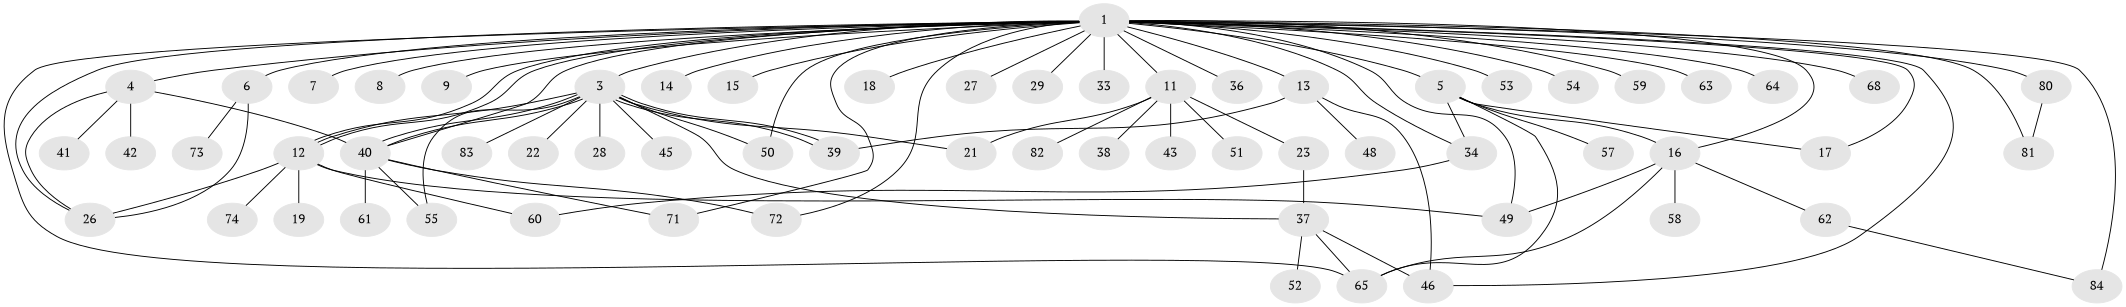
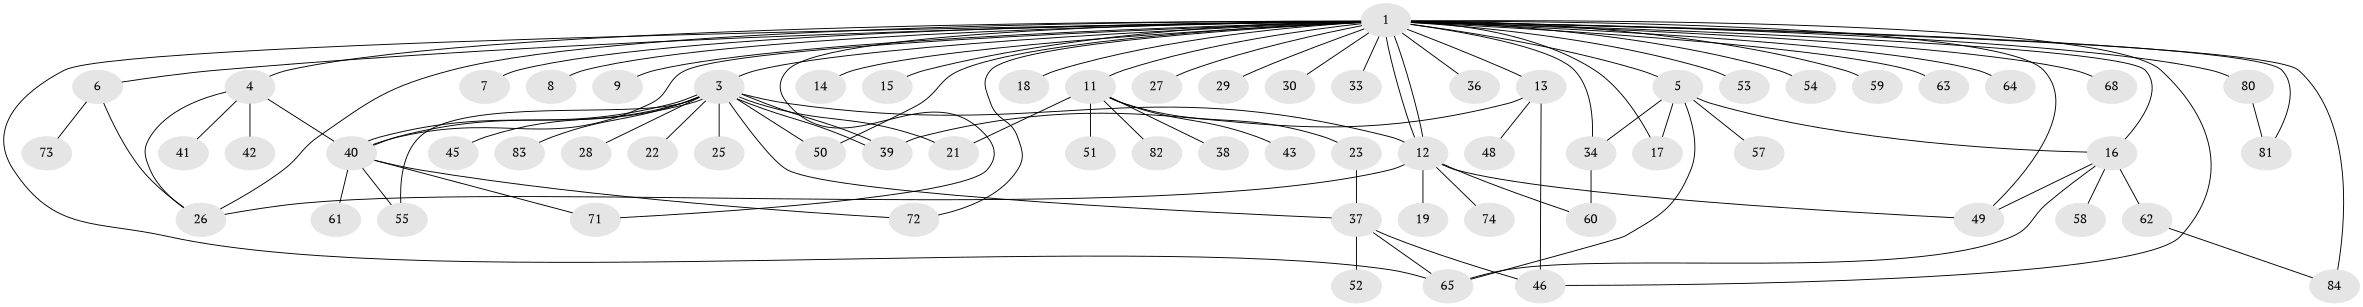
node "30": added
node "25": added
